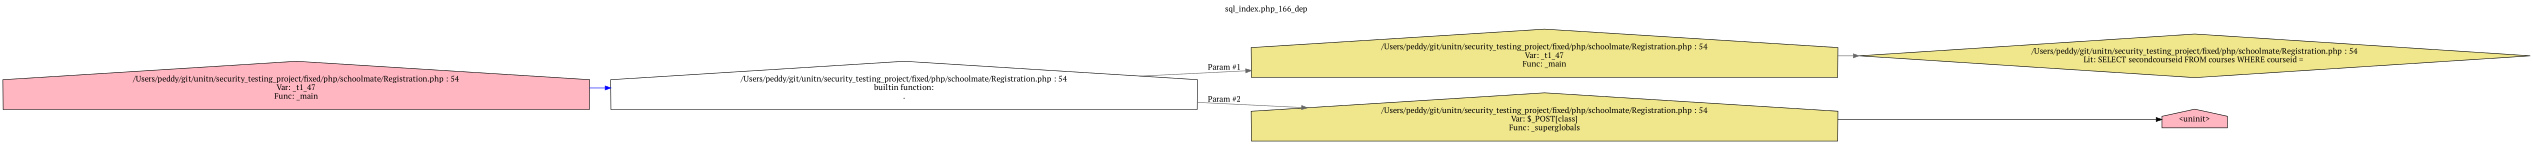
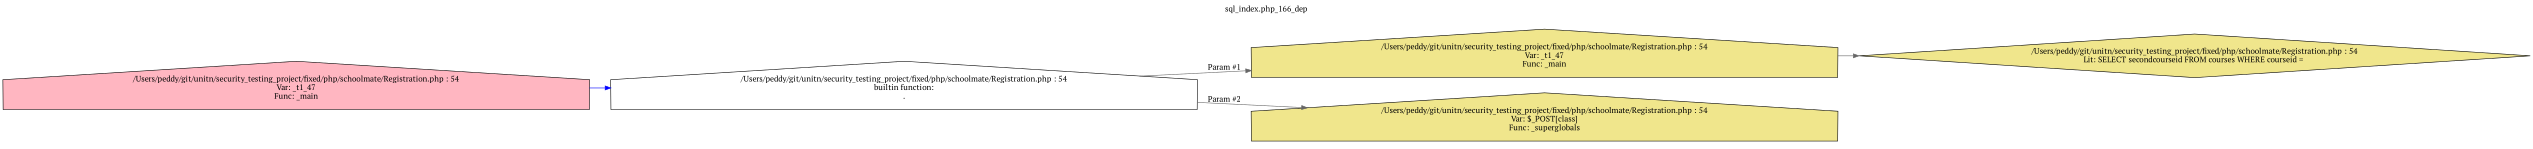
node "<uninit>": removed
